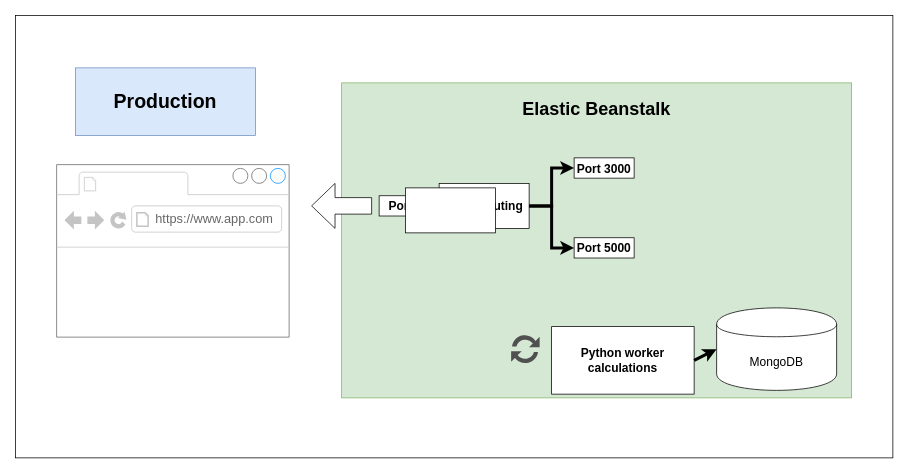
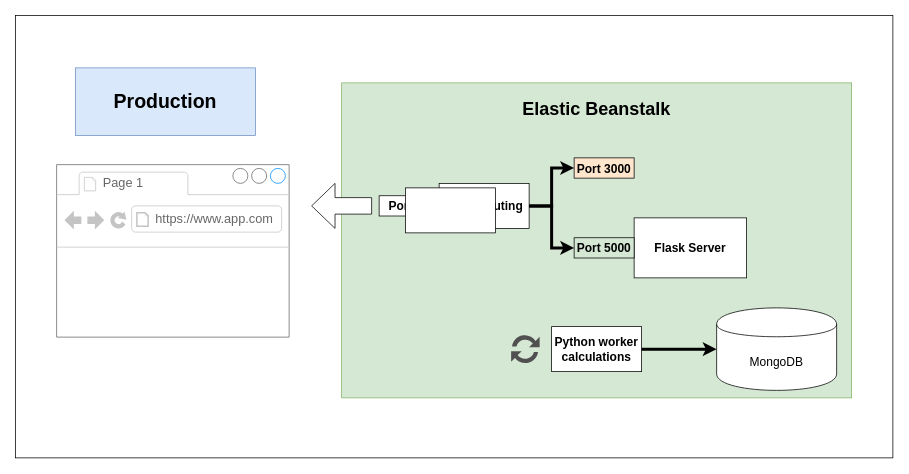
node "Port 3000": fillcolor #ffffff -> #ffe6cc
node "Page 1": added
node "Port 5000": fillcolor #ffffff -> #d5e8d4
node "Flask Server": added
node "Python workercalculations": size 143x68 -> 90x45
